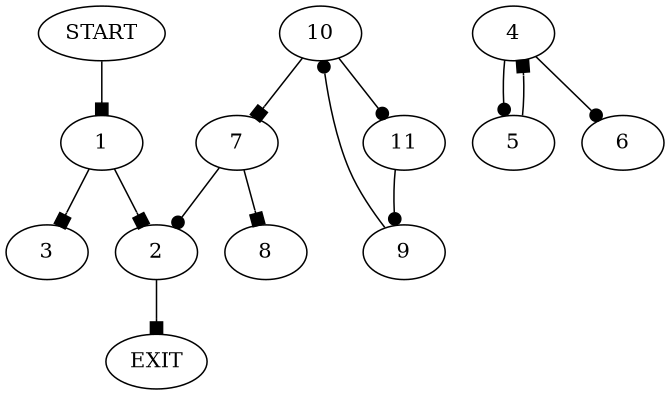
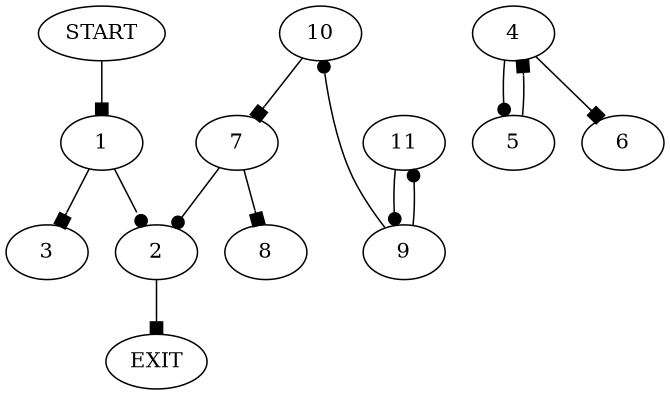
edge "10" -> "11": now "9" -> "11"
edge "4" -> "6": arrowhead dot -> box
edge "1" -> "2": arrowhead box -> dot
